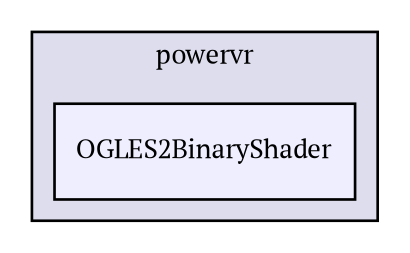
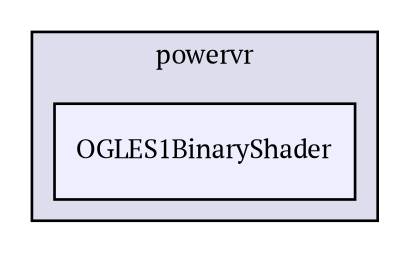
node "OGLES2BinaryShader": label "OGLES2BinaryShader" -> "OGLES1BinaryShader"
